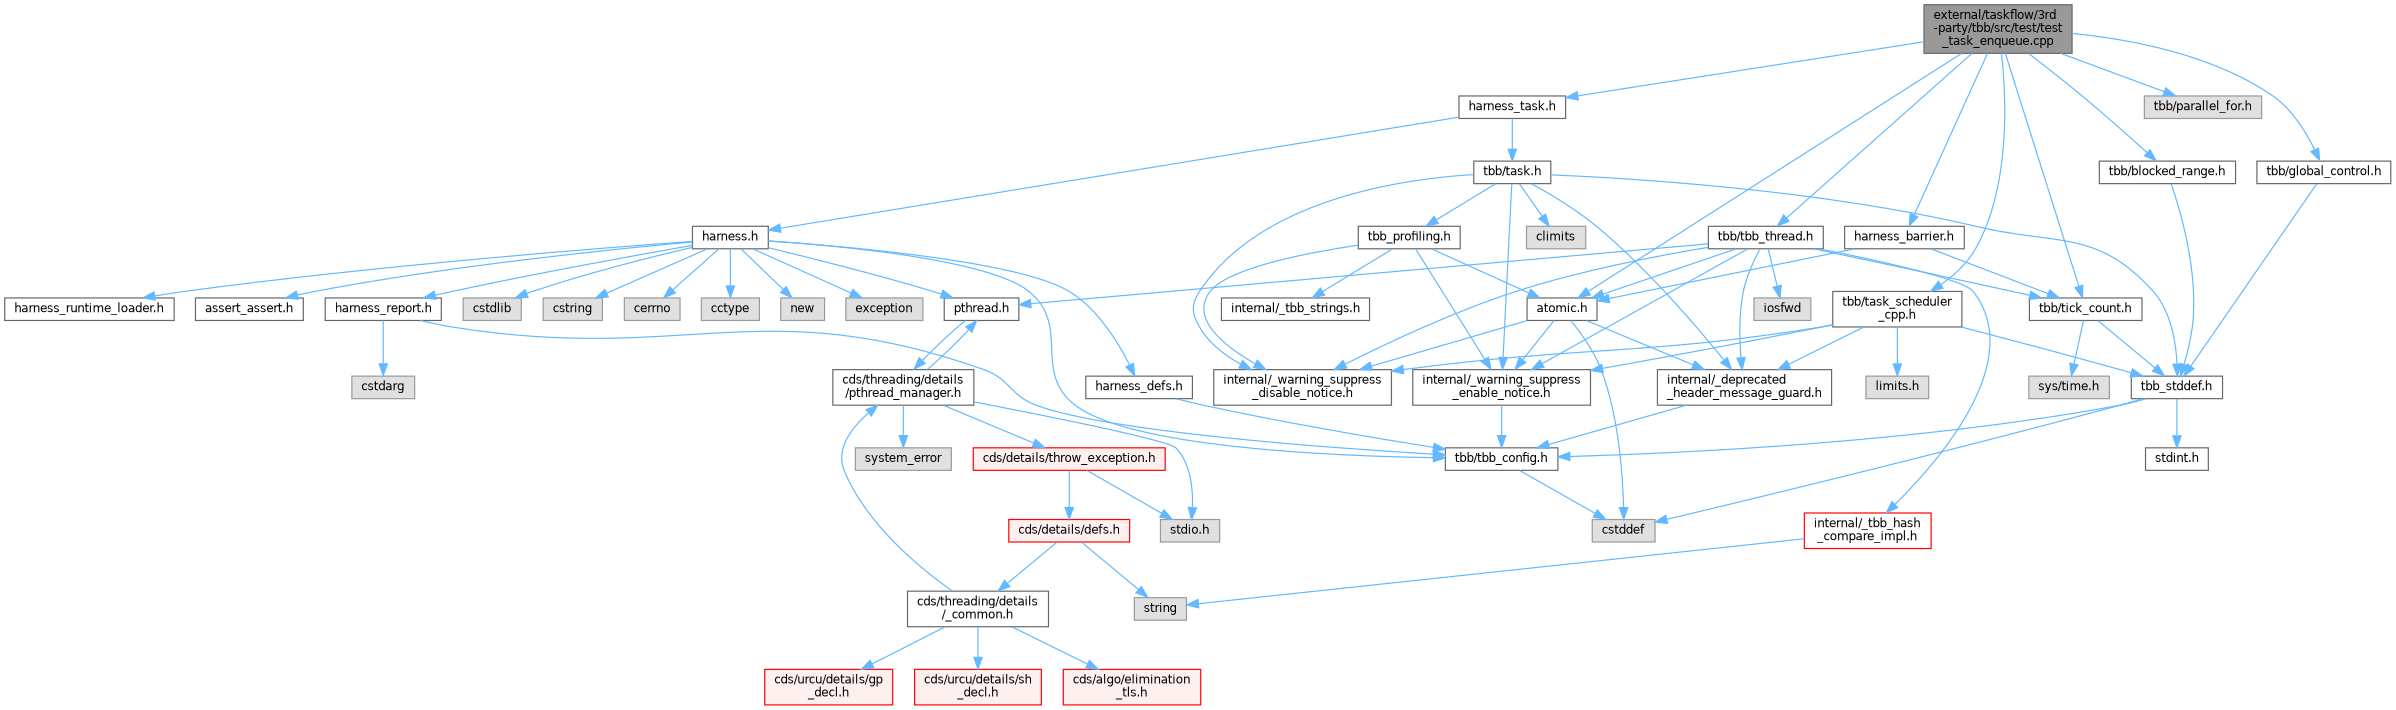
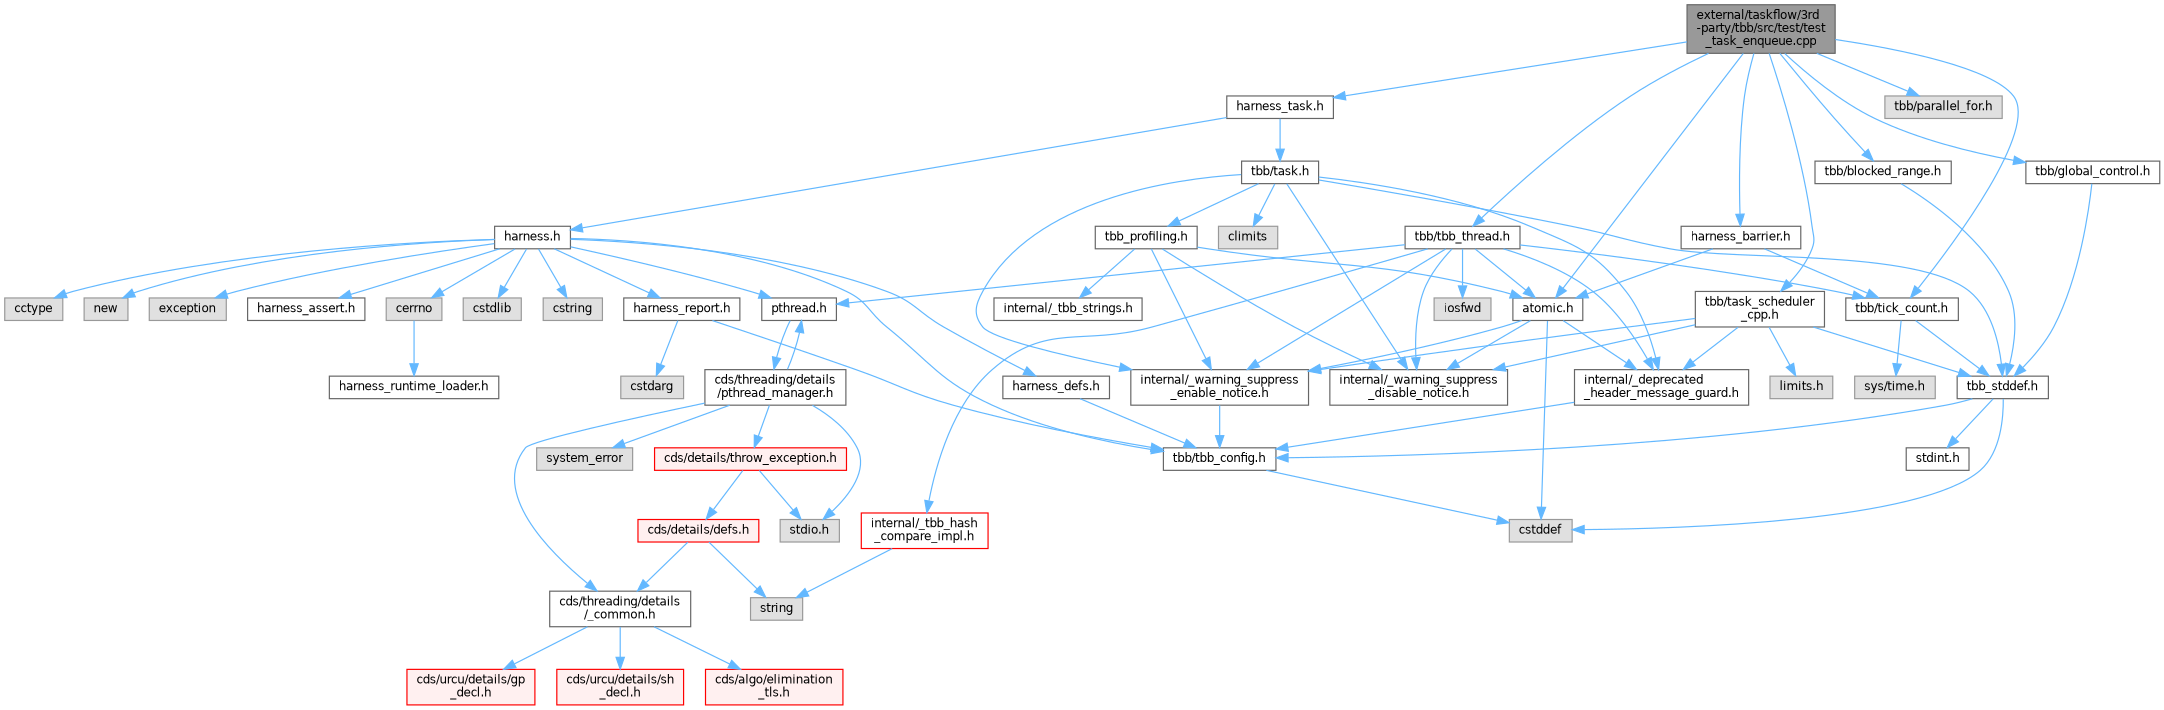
edge "harness.h" -> "harness_runtime_loader.h": now "cerrno" -> "harness_runtime_loader.h"
node "assert_assert.h": label "assert_assert.h" -> "harness_assert.h"
edge "cds/threading/details /_common.h" -> "cds/threading/details /pthread_manager.h": reversed
